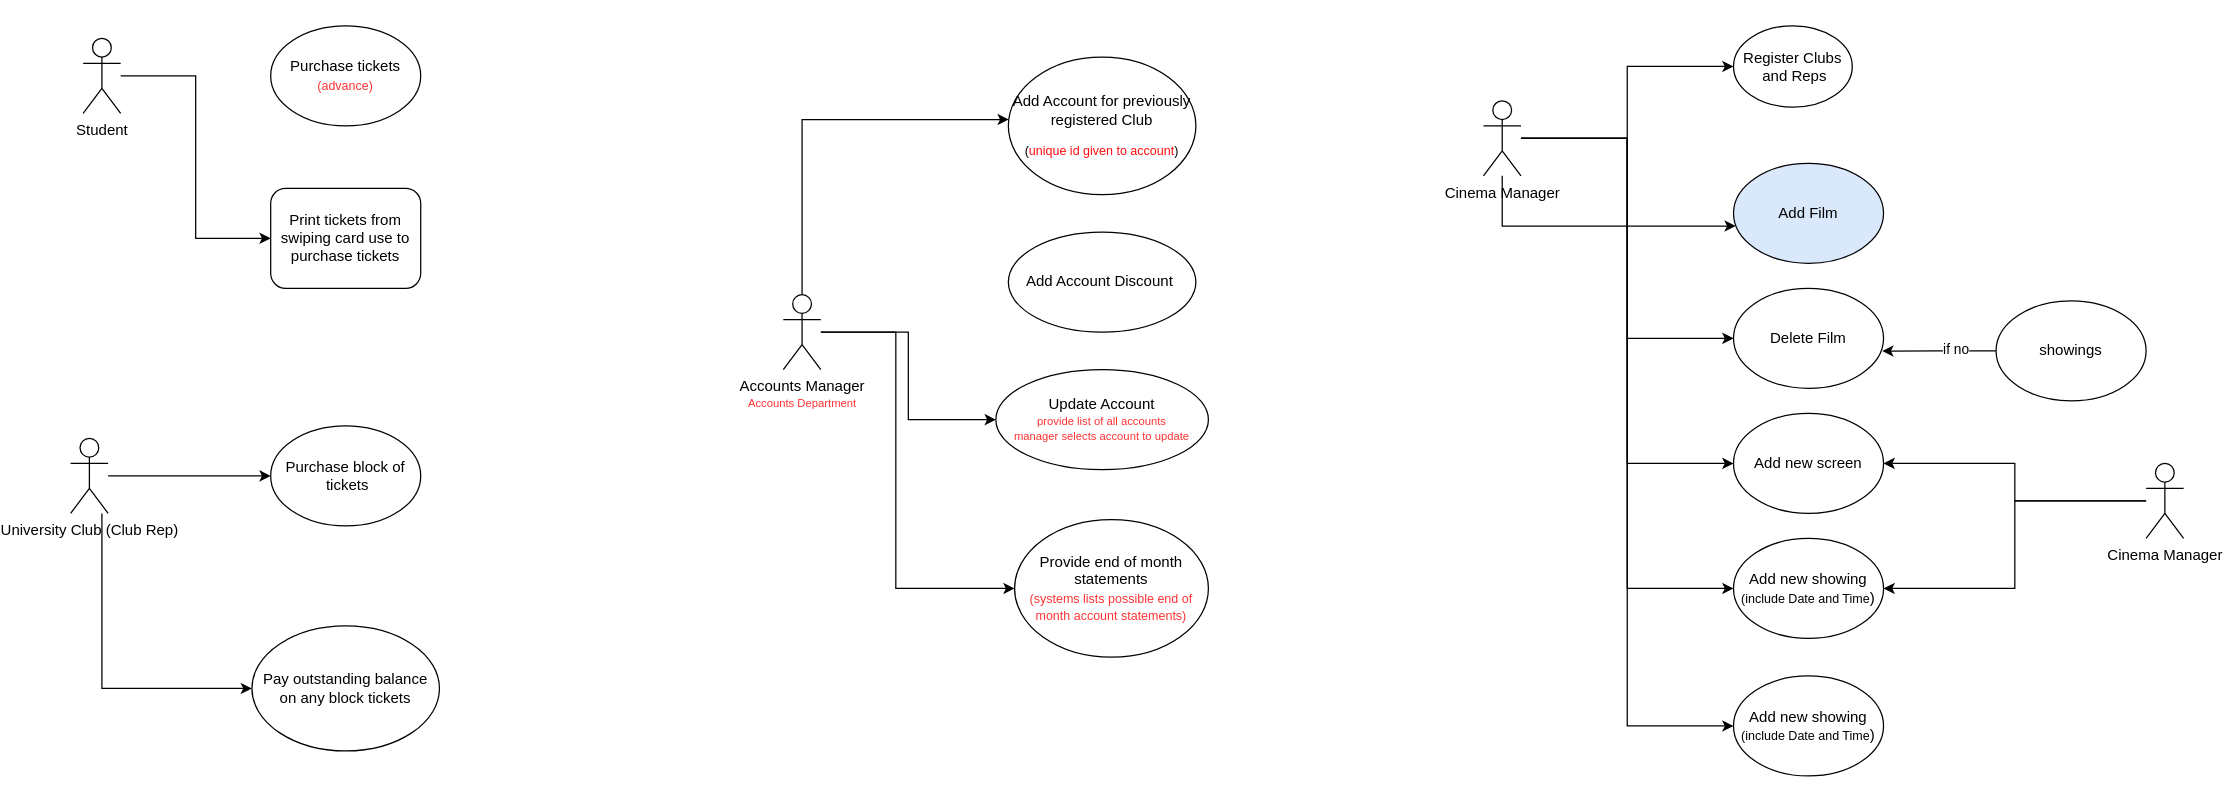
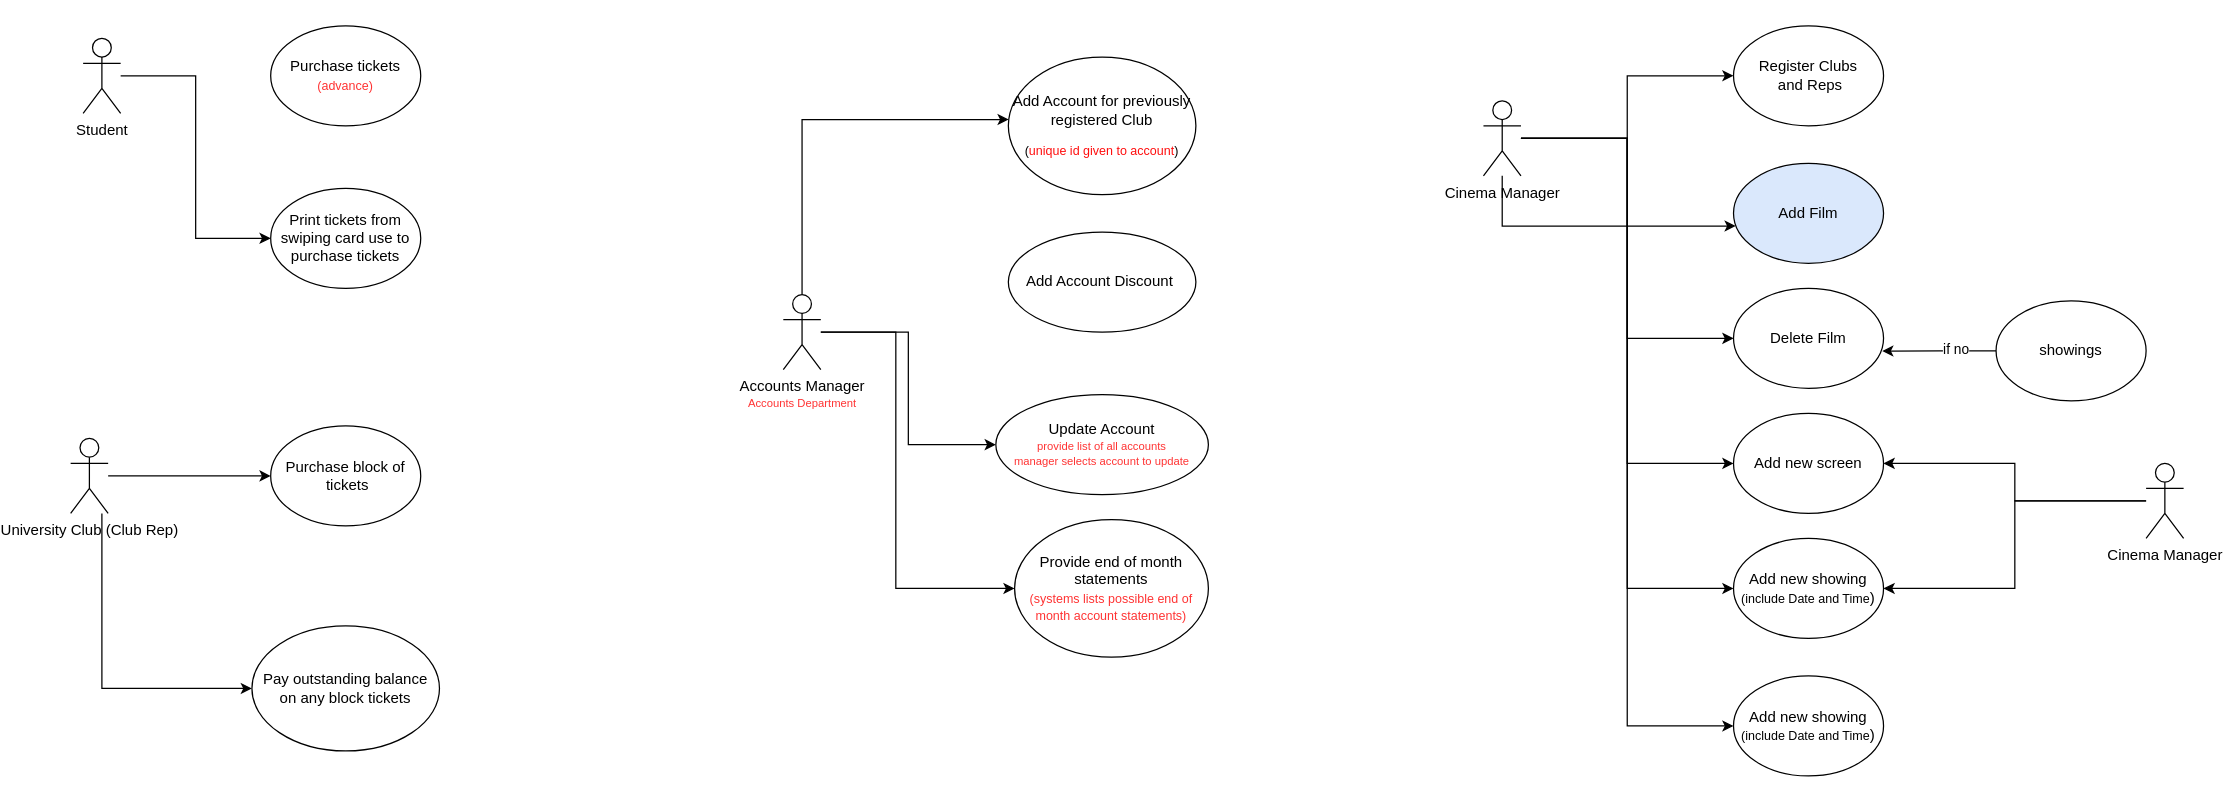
node "Register Clubs and Reps": size 119x81 -> 150x100
node "Print tickets from swiping card use to purchase tickets": shape rounded rectangle -> ellipse
node "Update Account provide list of all accounts manager selects account to update": moved (1102, 419) -> (1102, 444)
